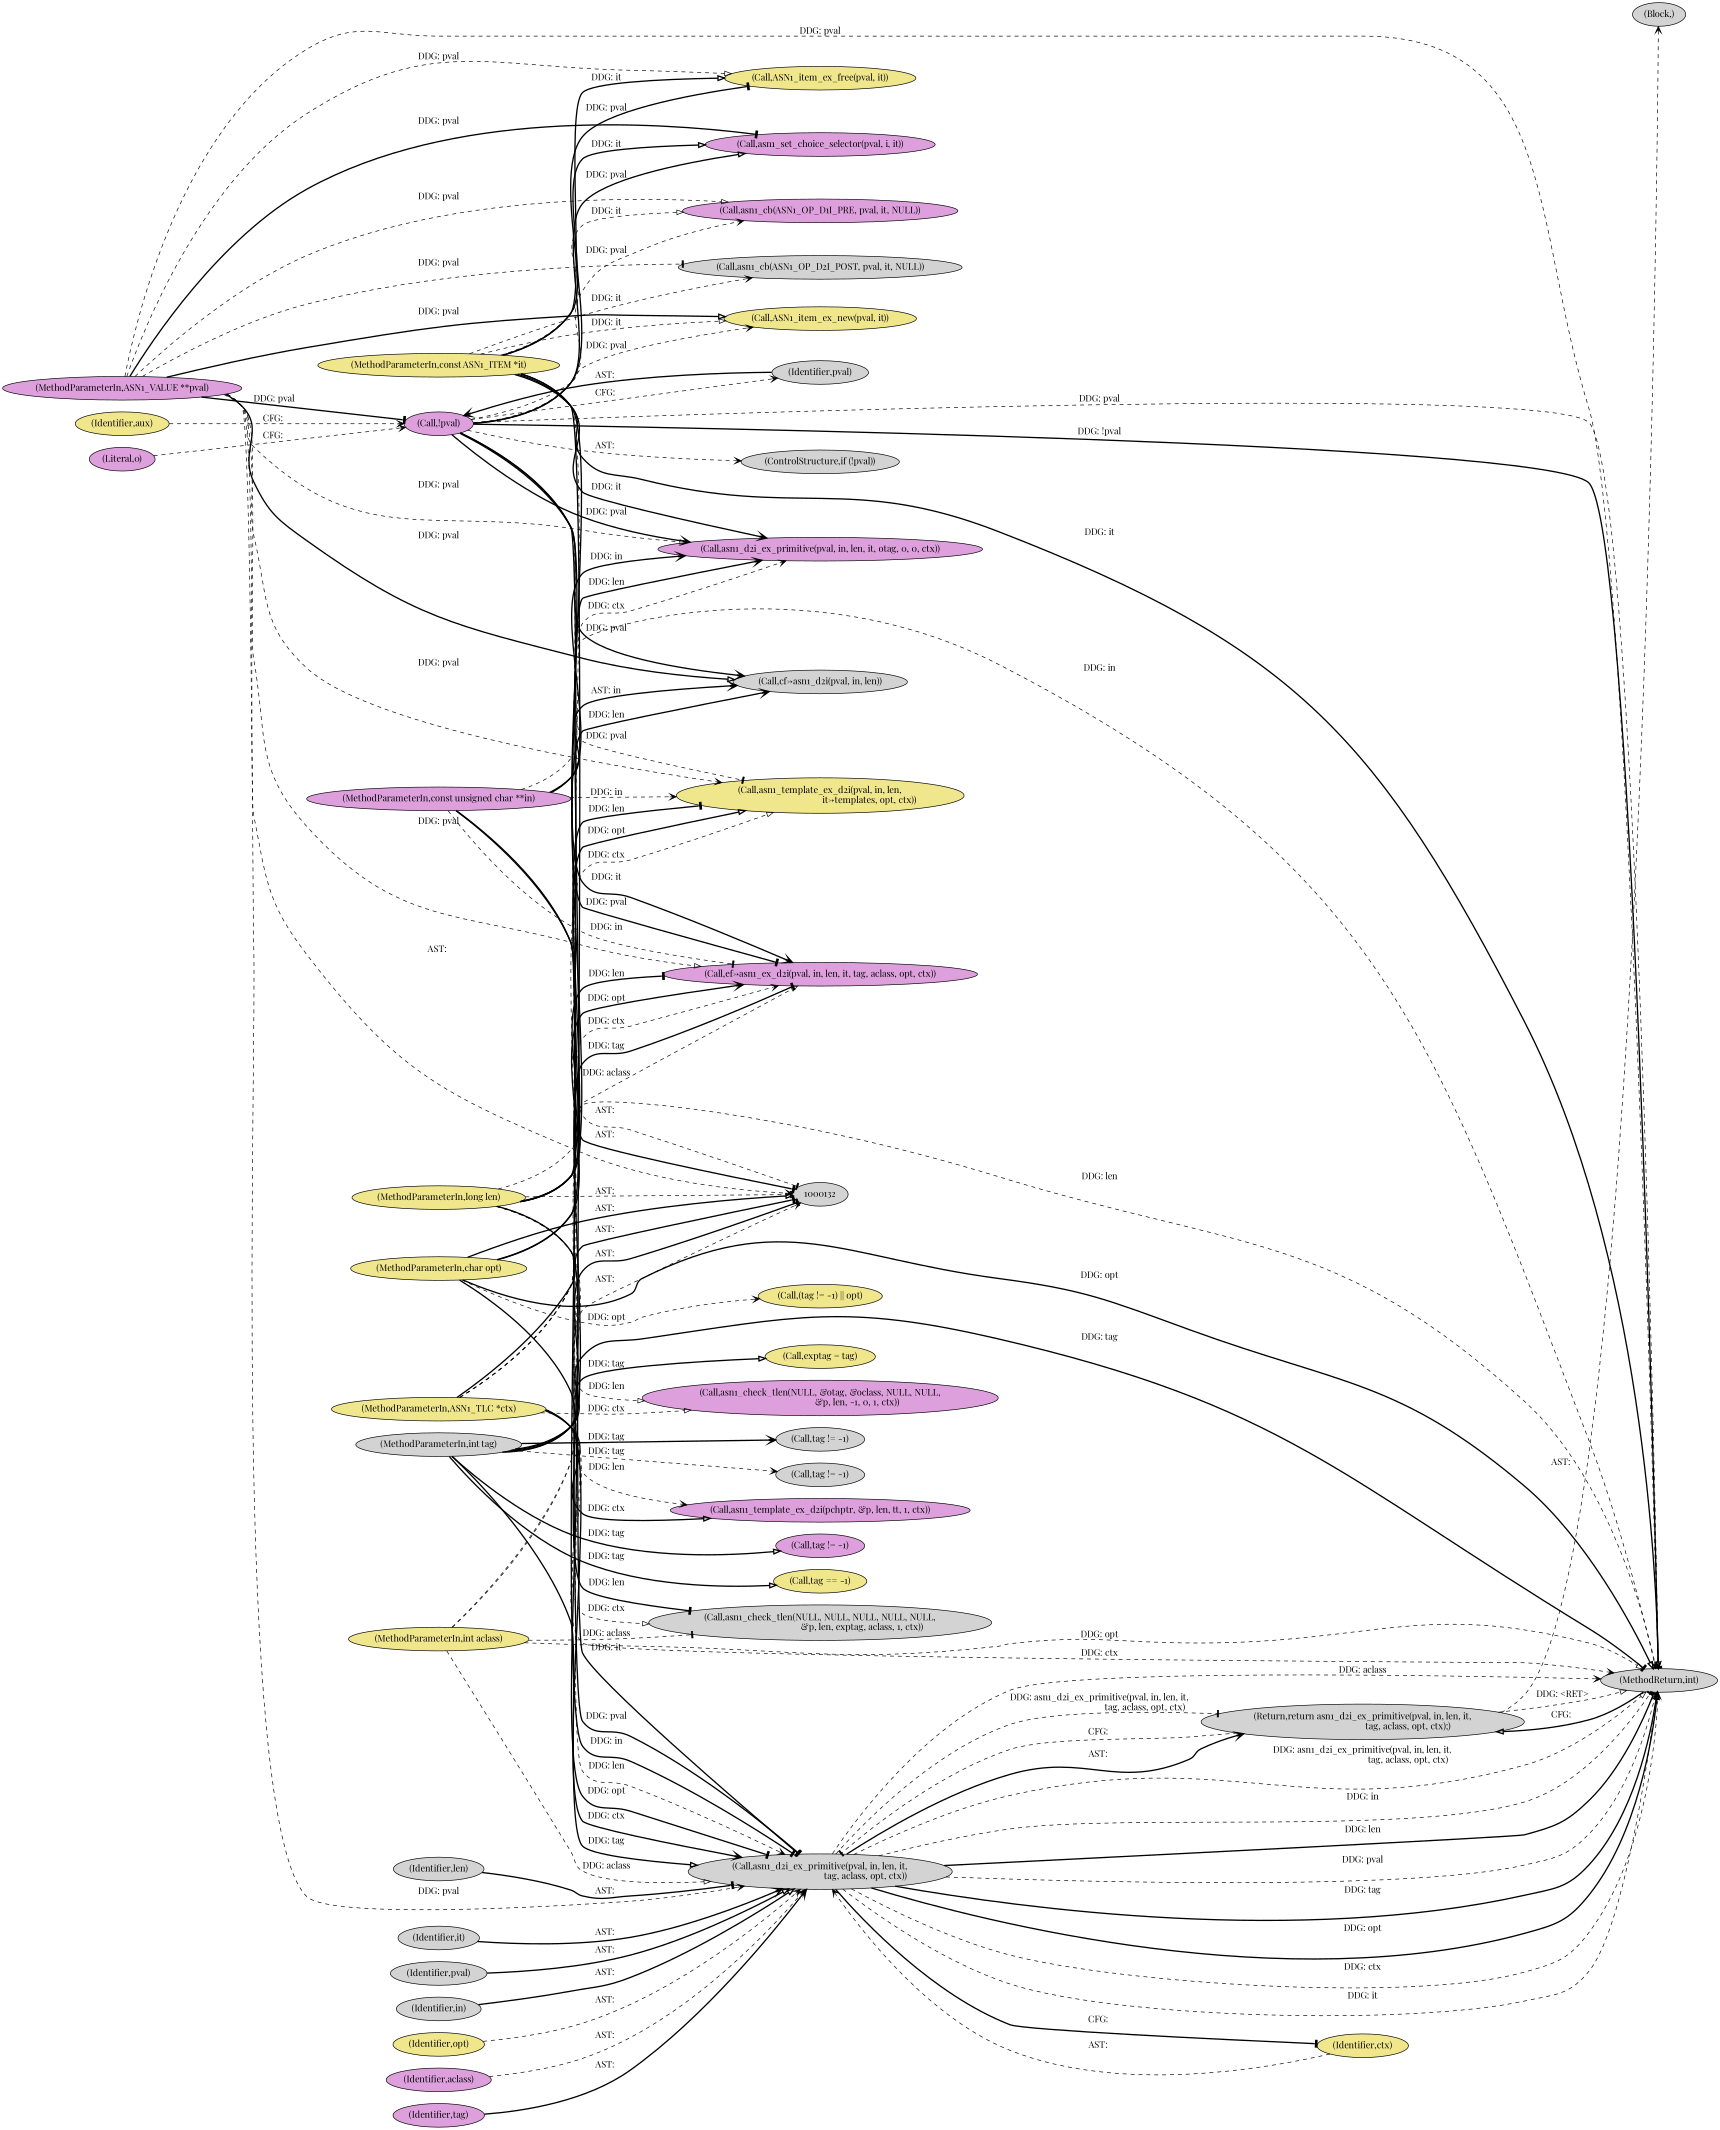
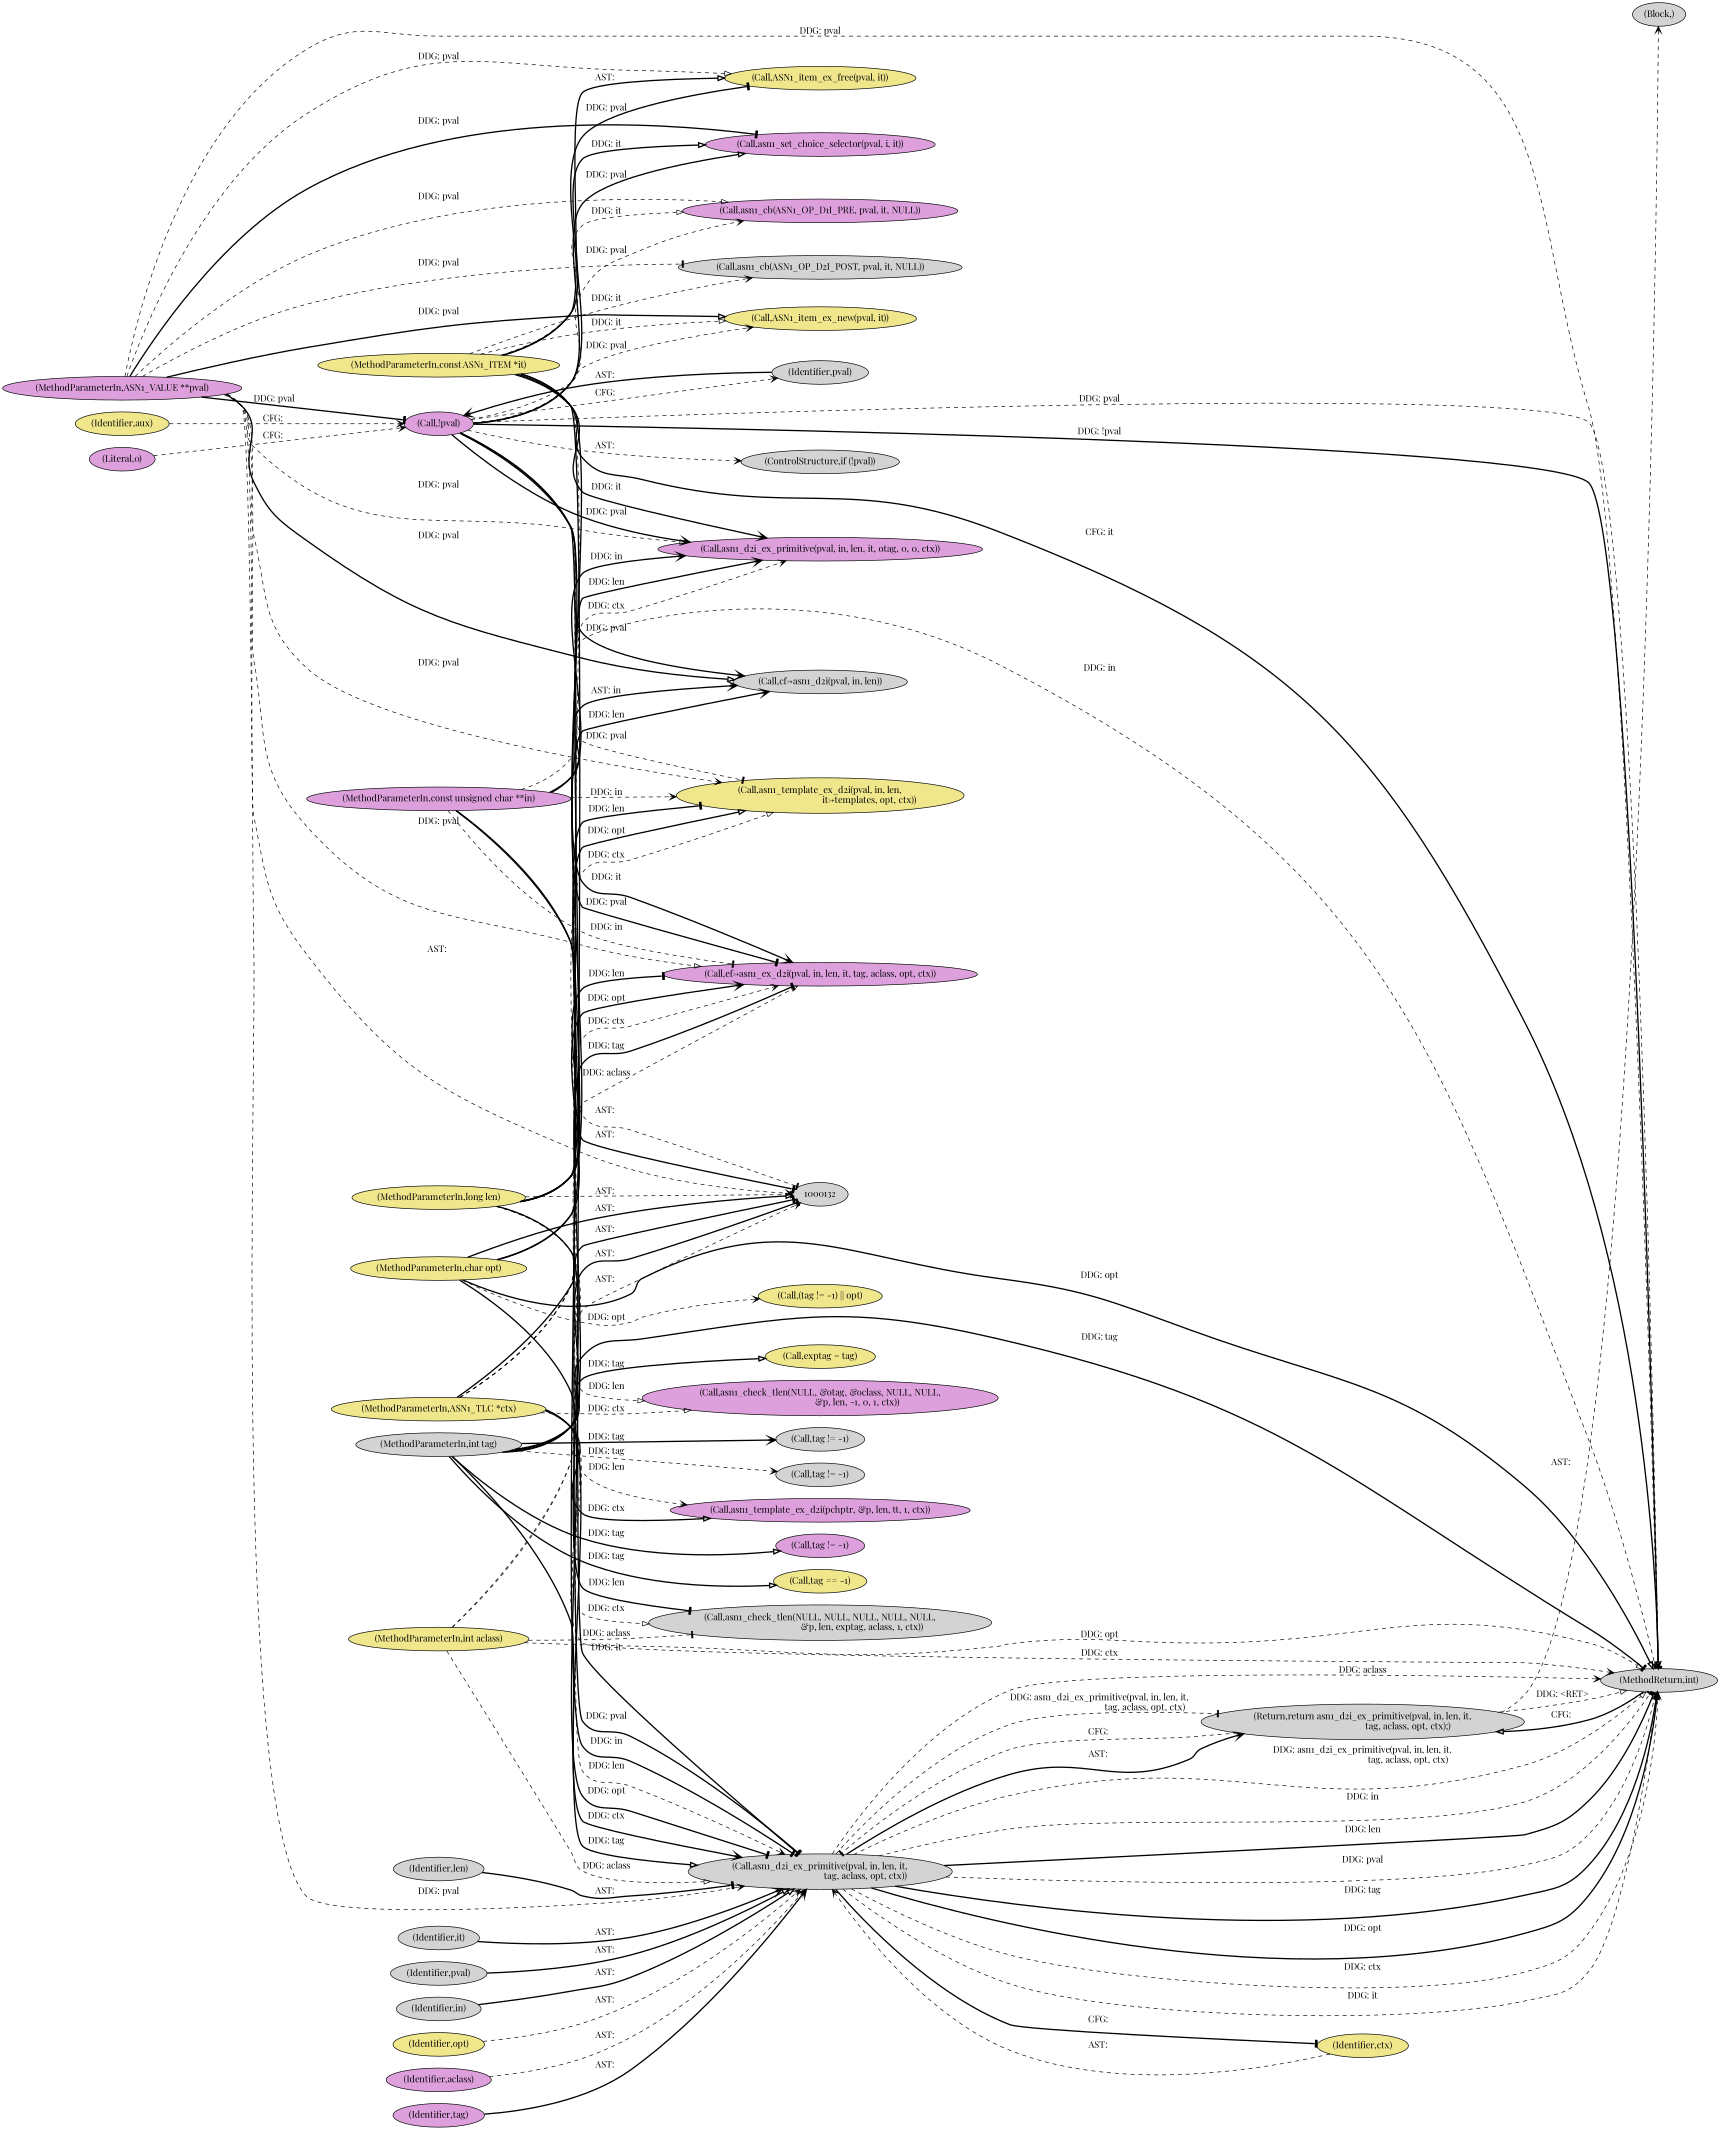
edge "(MethodParameterIn,const ASN1_ITEM *it)" -> "(Call,ASN1_item_ex_free(pval, it))": label "DDG: it" -> "AST: "
edge "(MethodParameterIn,const ASN1_ITEM *it)" -> "(MethodReturn,int)": label "DDG: it" -> "CFG: it"
edge "(MethodParameterIn,long len)" -> "(MethodReturn,int)": removed, label "DDG: len"
